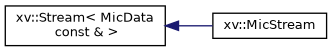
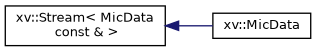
node "xv::MicStream": label "xv::MicStream" -> "xv::MicData"
